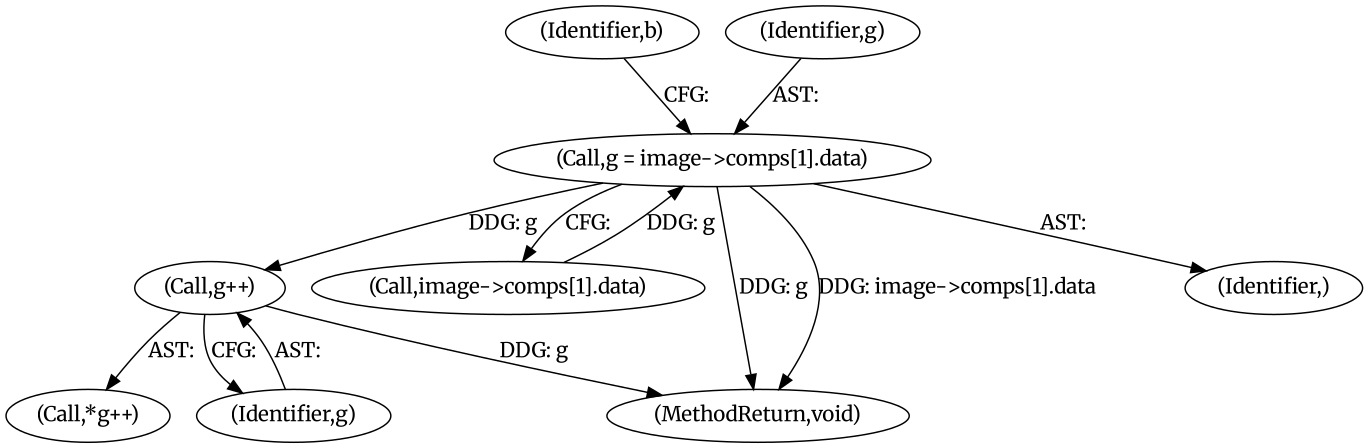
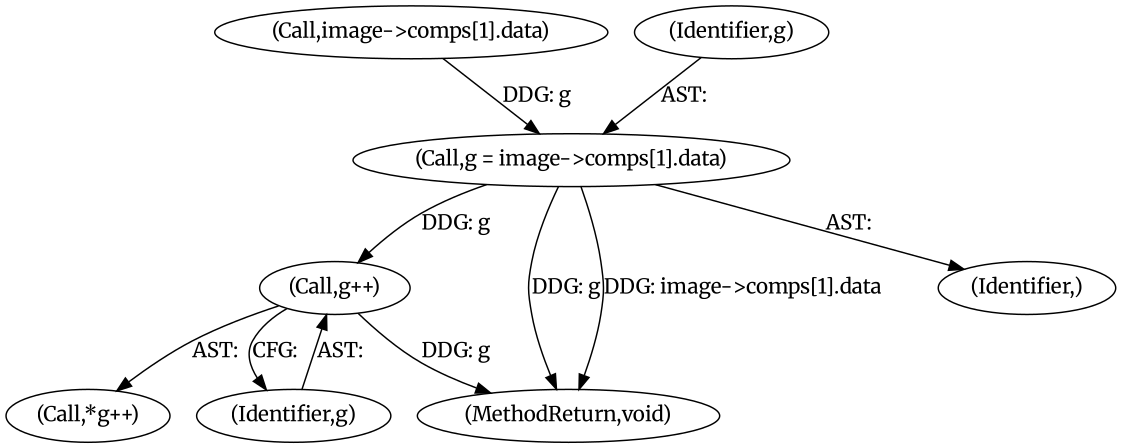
node "(Identifier,b)": removed
edge "(Call,g = image->comps[1].data)" -> "(Call,image->comps[1].data)": removed, label "CFG:"
